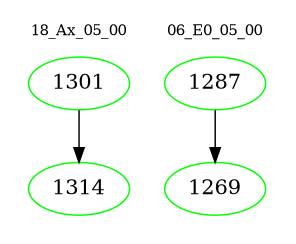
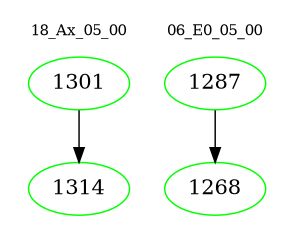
node "1269": label "1269" -> "1268"
